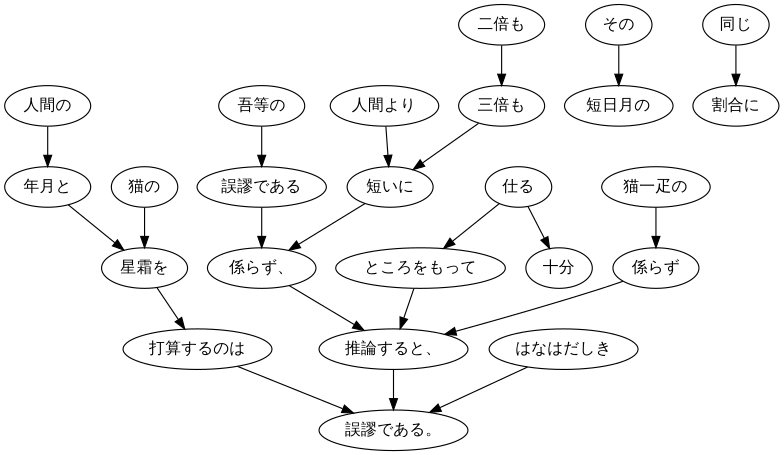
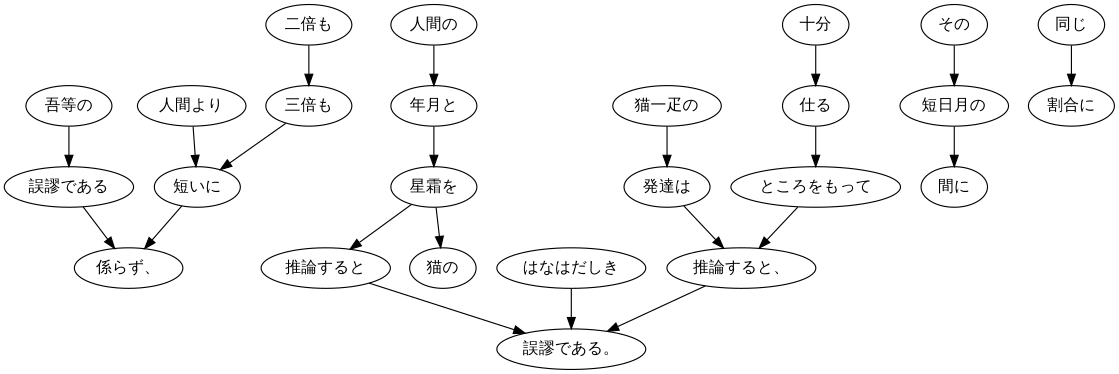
node "間に": added
edge "猫の" -> "星霜を": reversed
edge "仕る" -> "十分": reversed
node "係らず": label "係らず" -> "発達は"
edge "係らず、" -> "推論すると、": removed
node "打算するのは": label "打算するのは" -> "推論すると"
